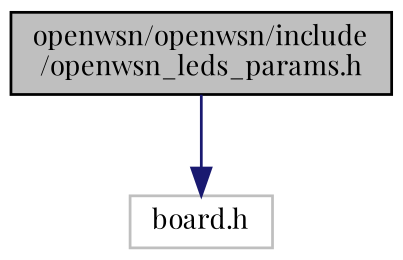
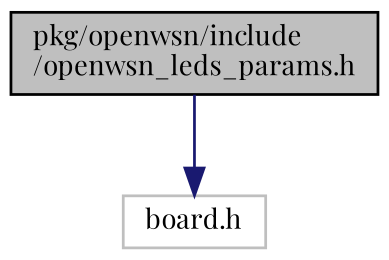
node "openwsn/openwsn/include /openwsn_leds_params.h": label "openwsn/openwsn/include /openwsn_leds_params.h" -> "pkg/openwsn/include /openwsn_leds_params.h"
